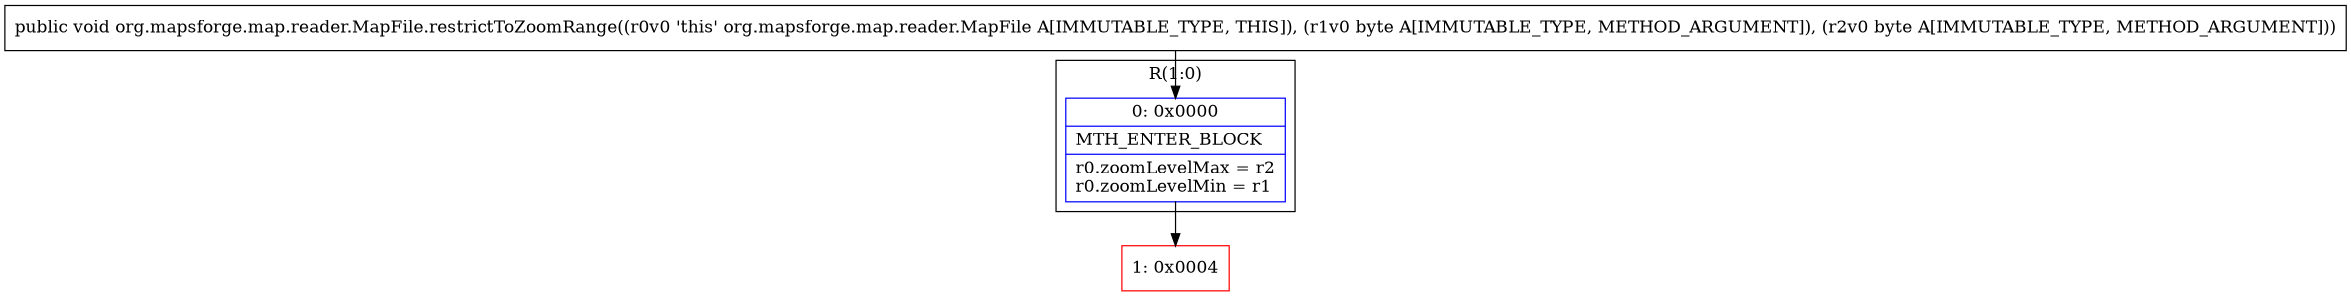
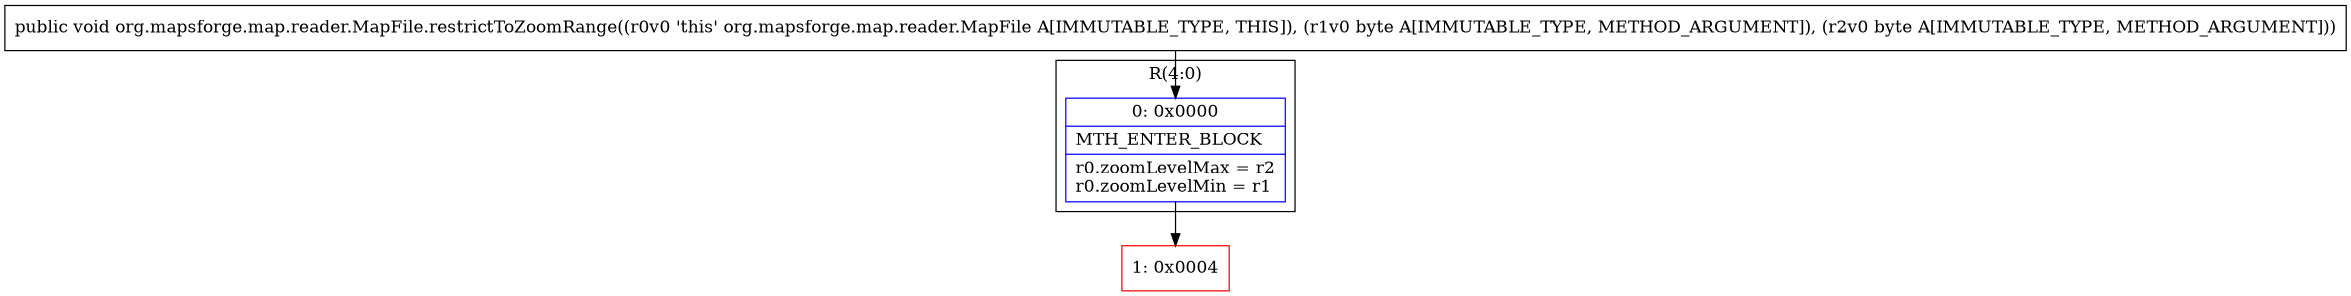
cluster "R(1:0)": label "R(1:0)" -> "R(4:0)"
